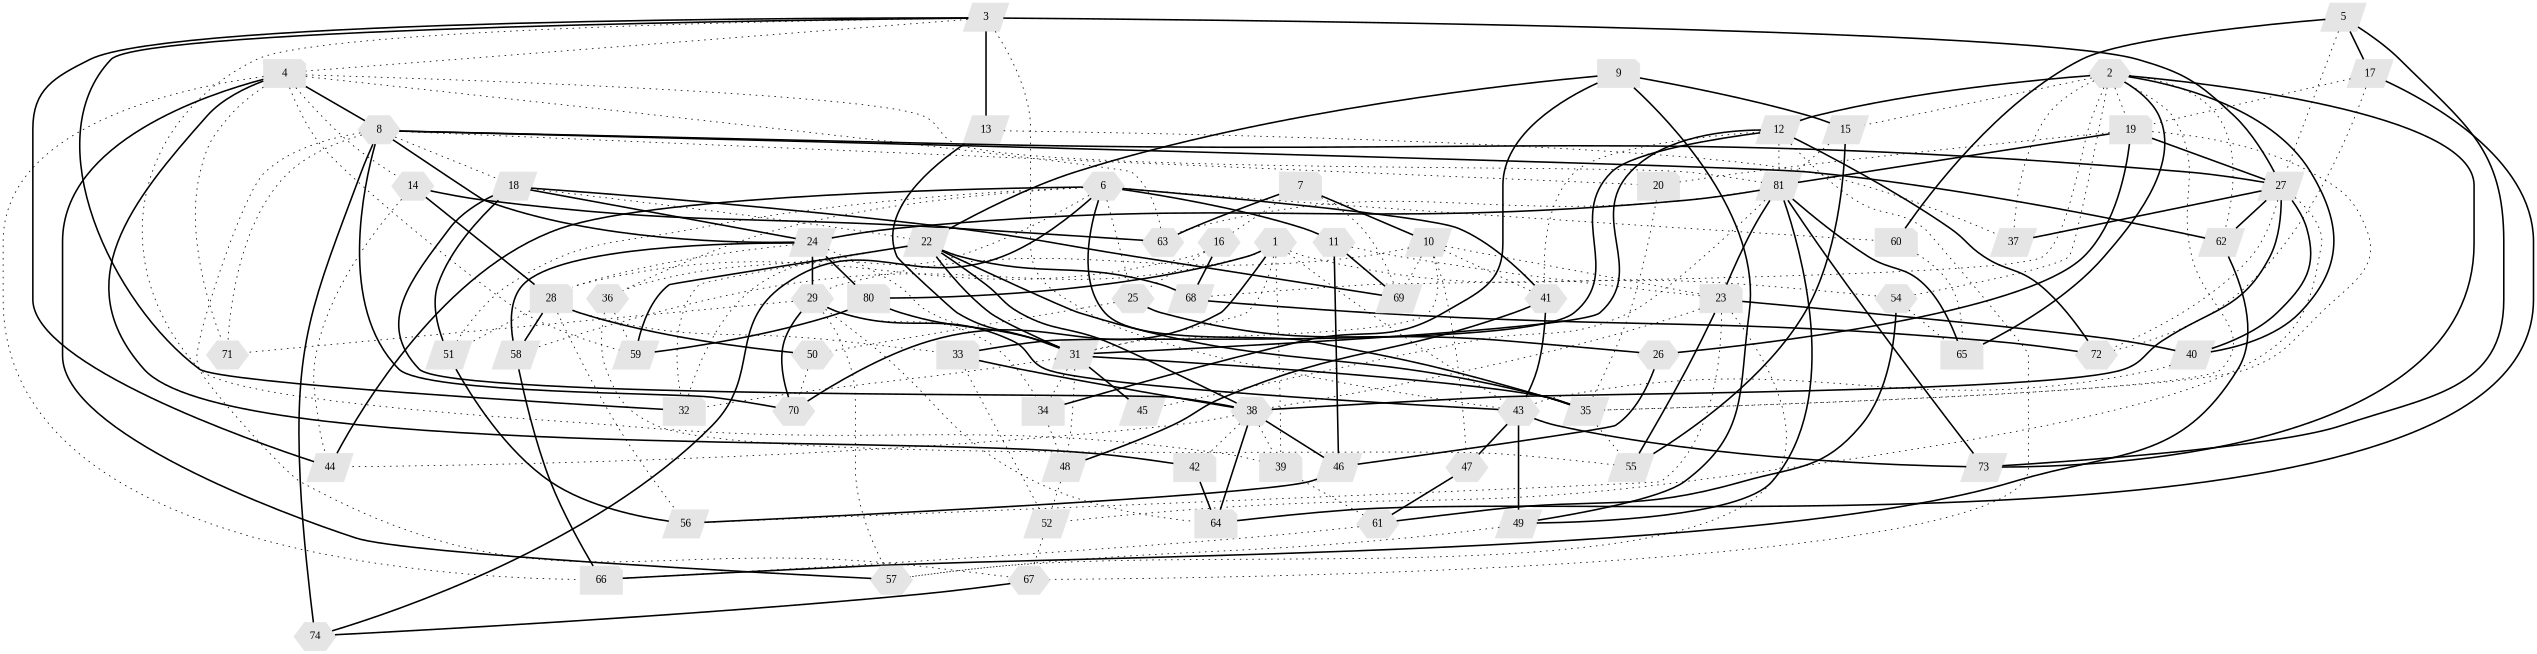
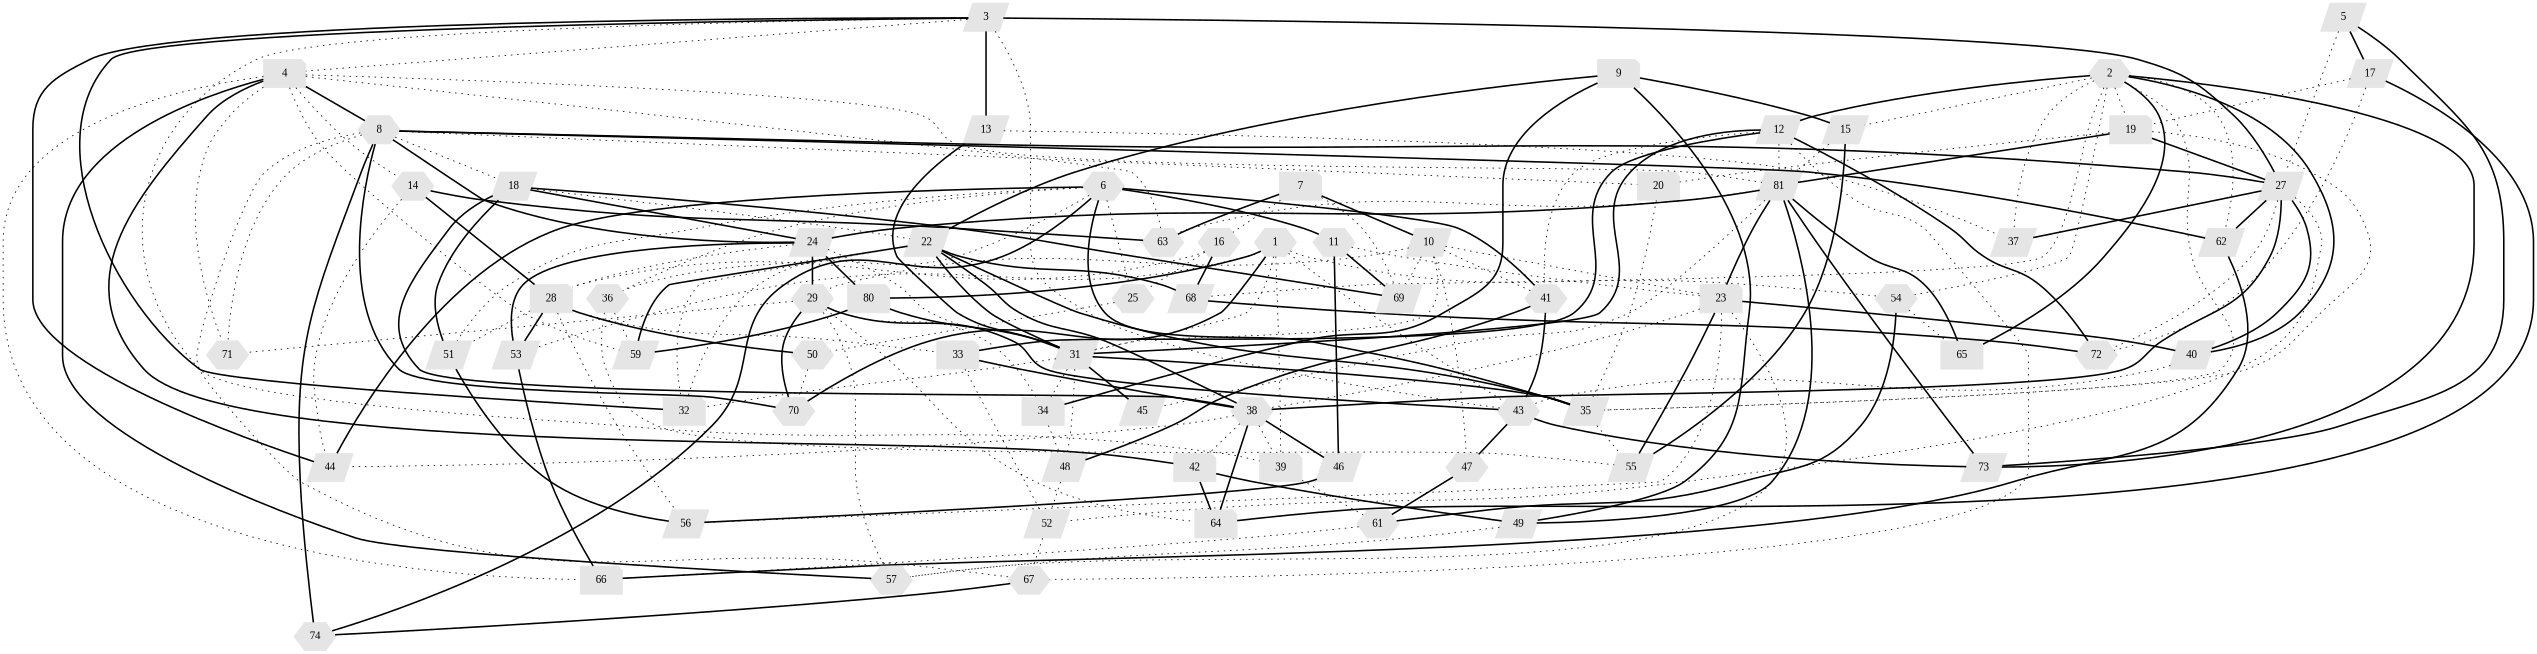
node "60": removed
node "58": label "58" -> "53"
node "26": removed
edge "43" -- "49": now "42" -- "49"
